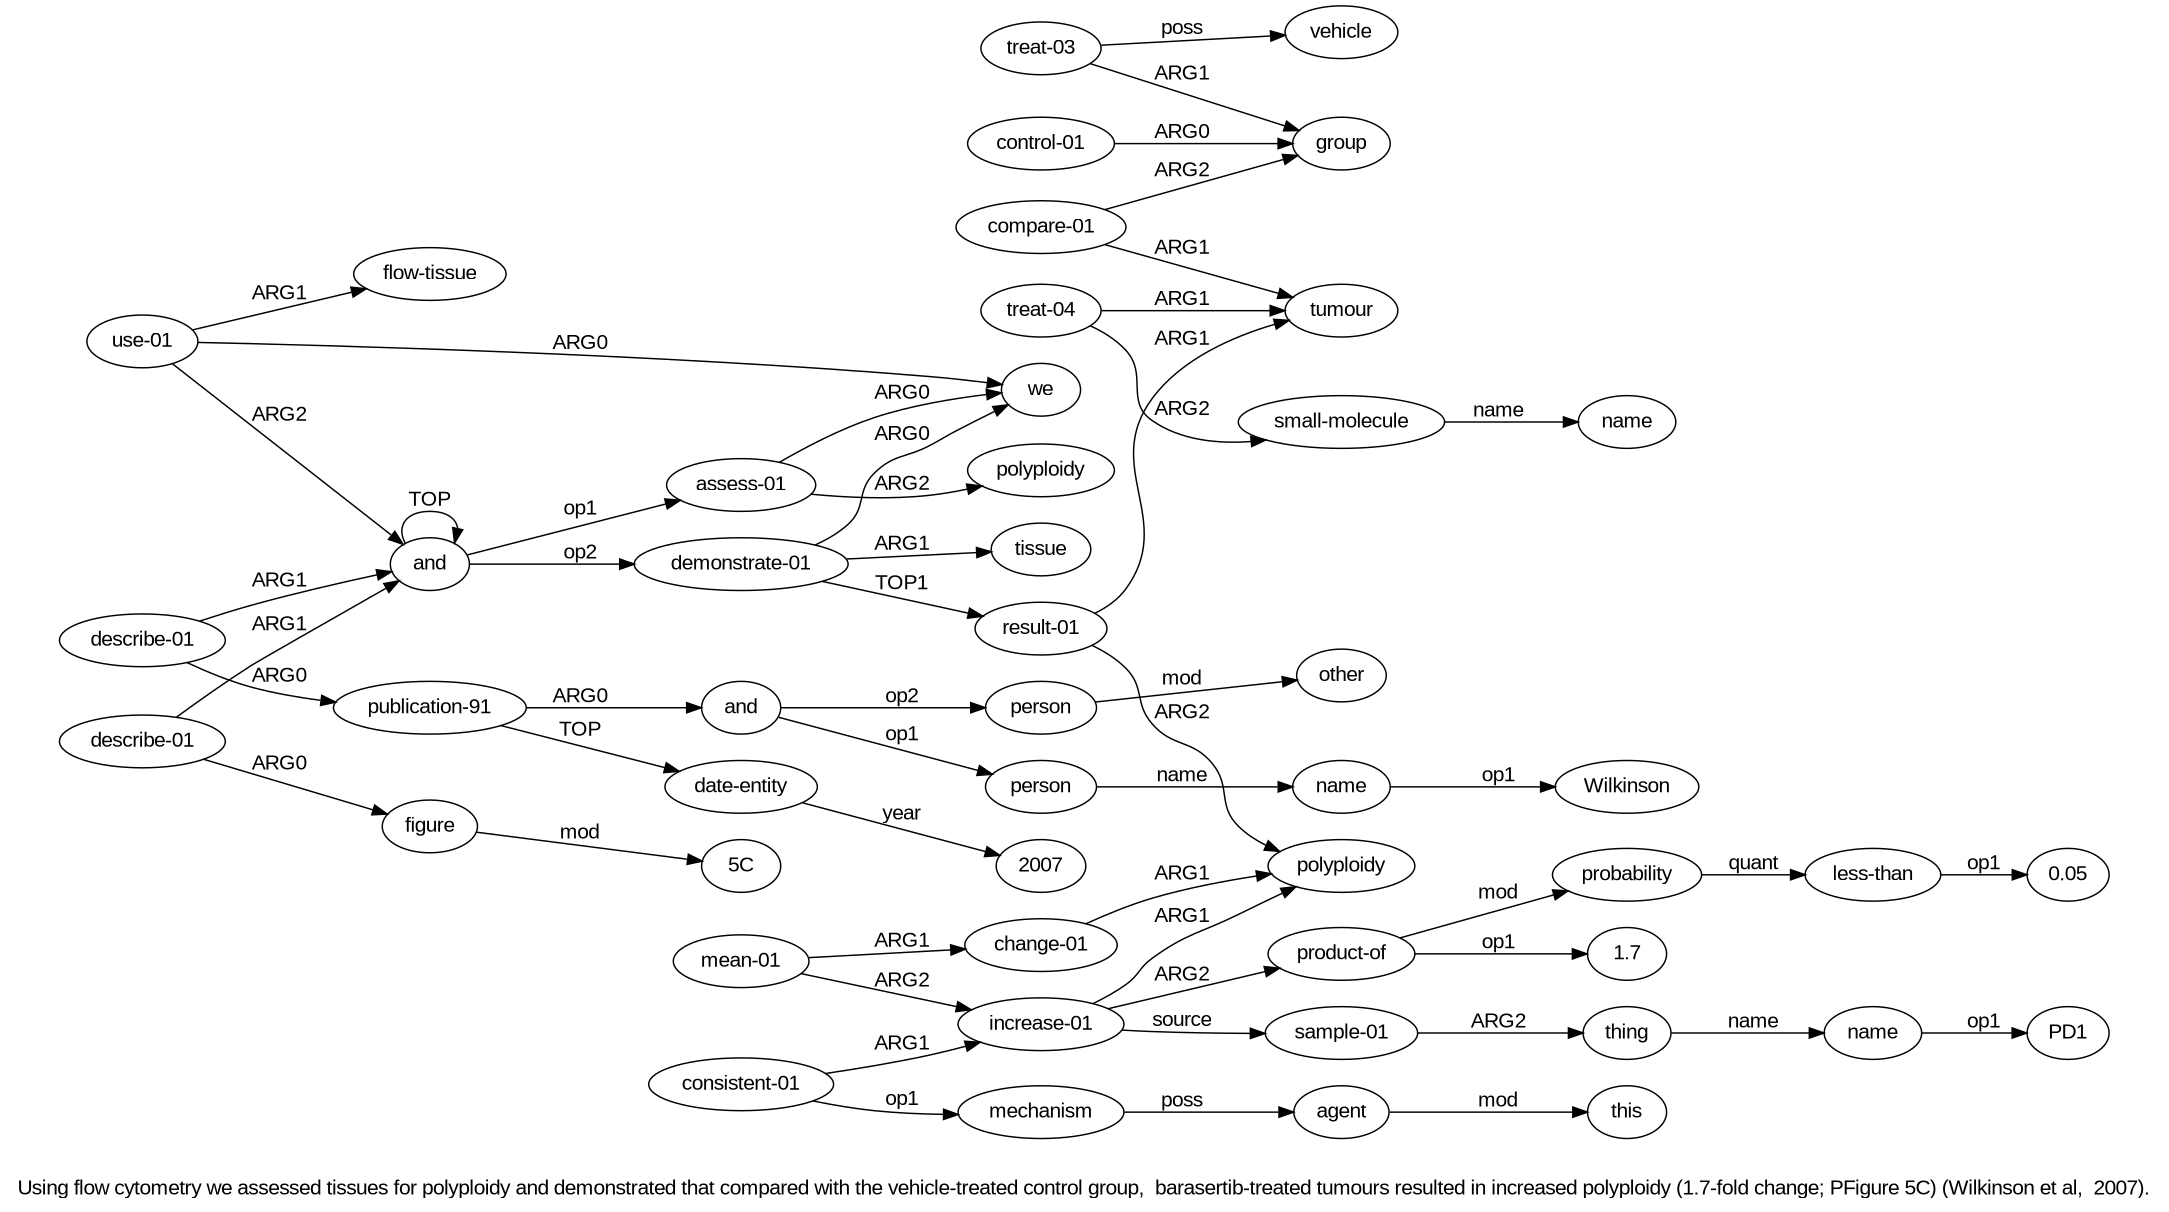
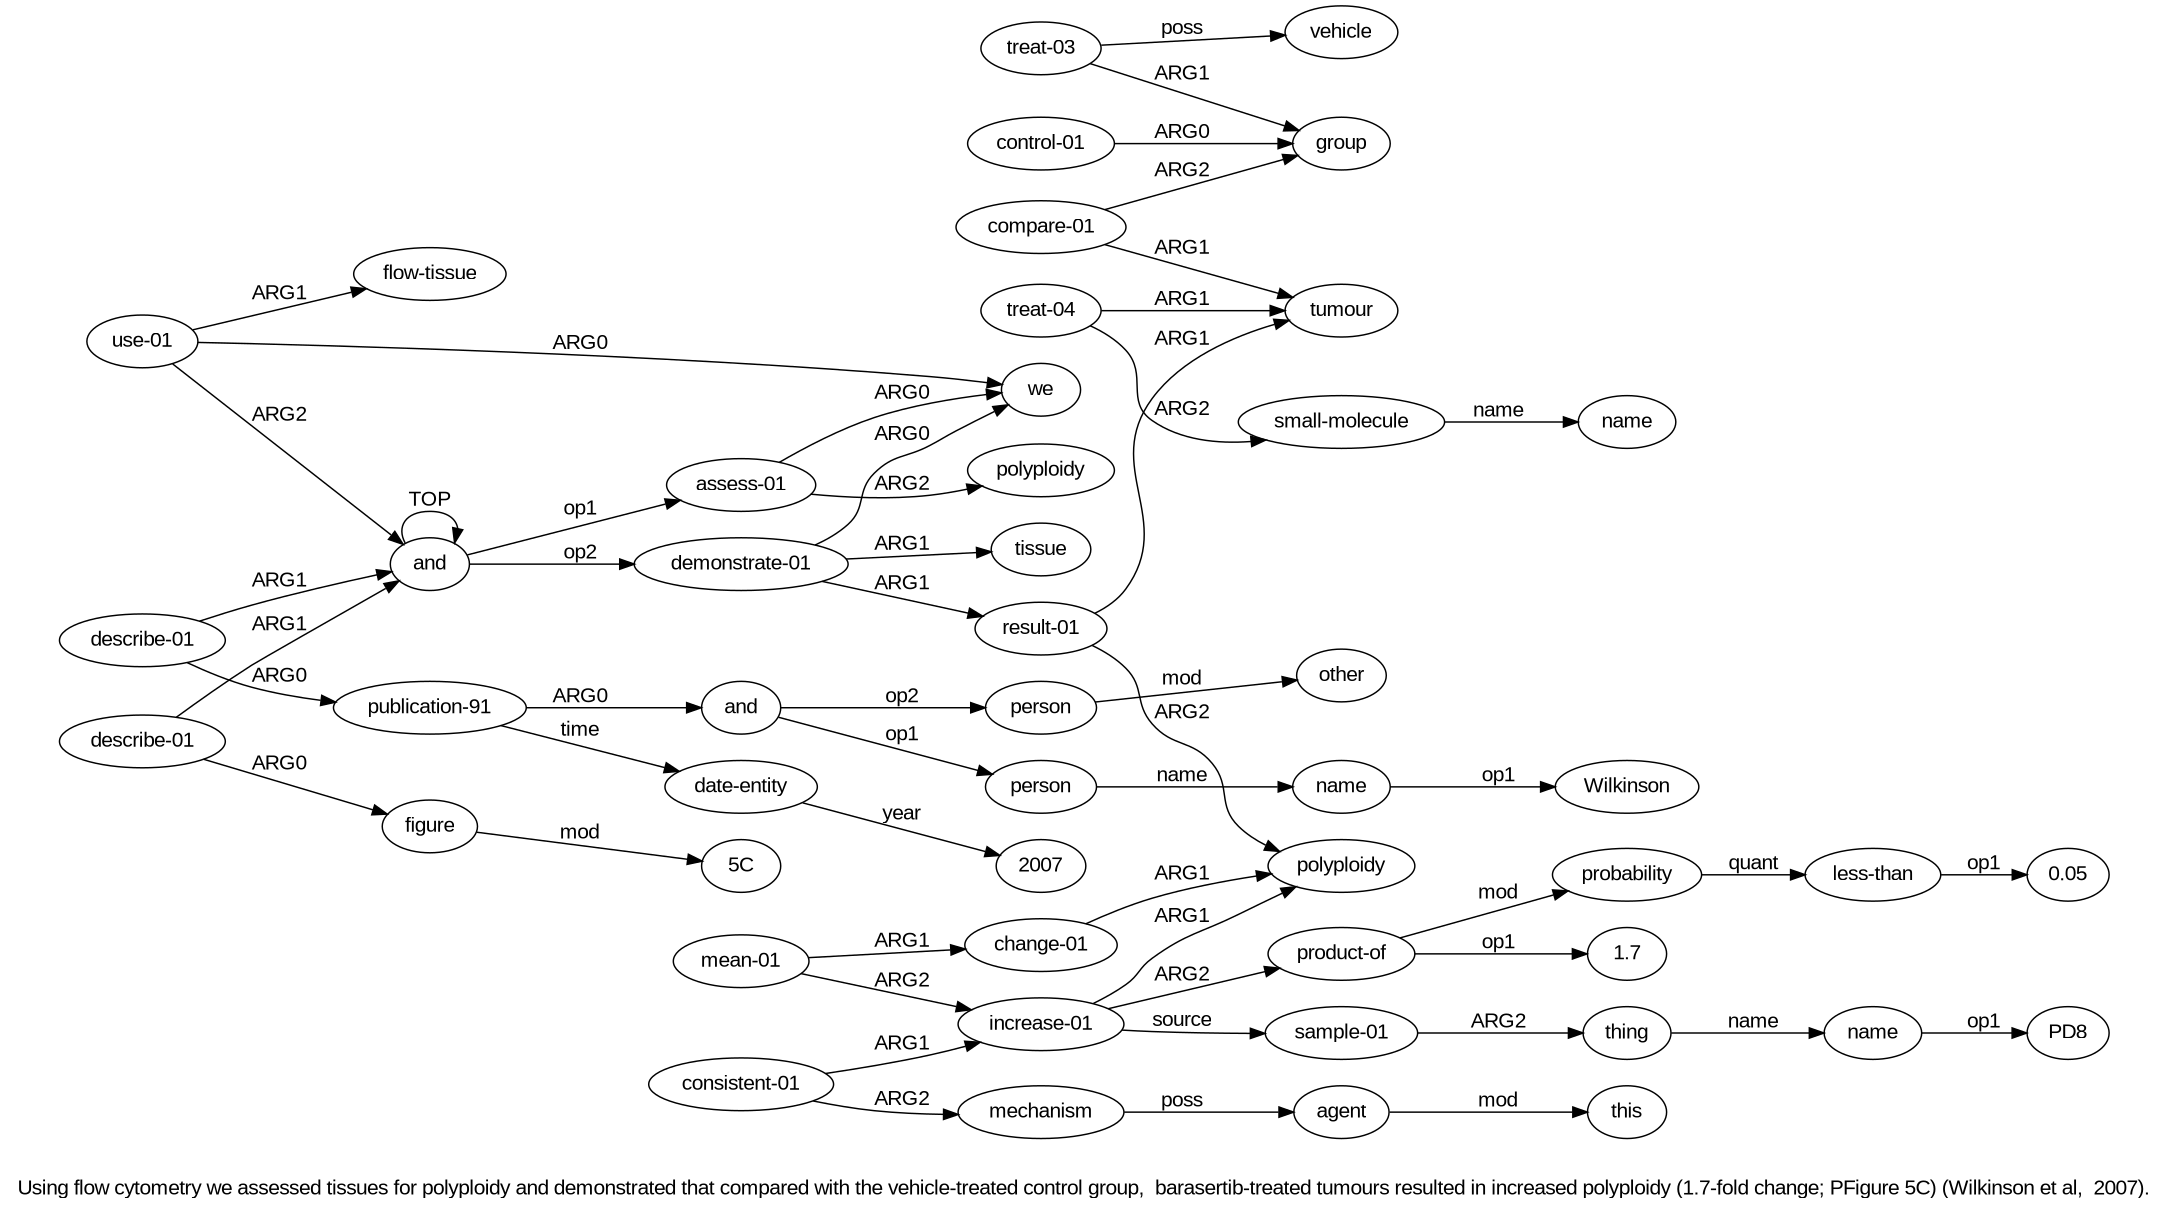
edge "demonstrate-01" -> "result-01": label "TOP1" -> "ARG1"
edge "publication-91" -> "date-entity": label "TOP" -> "time"
node "PD1": label "PD1" -> "PD8"
edge "consistent-01" -> "mechanism": label "op1" -> "ARG2"
